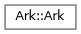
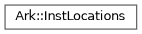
node "Ark::Ark": label "Ark::Ark" -> "Ark::InstLocations"
